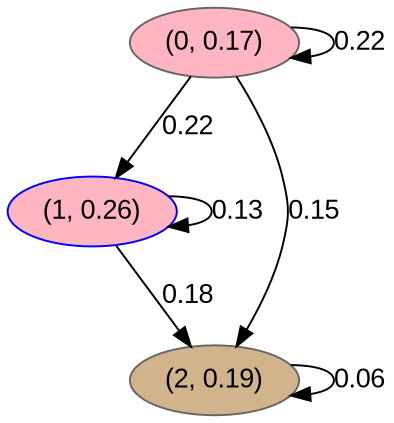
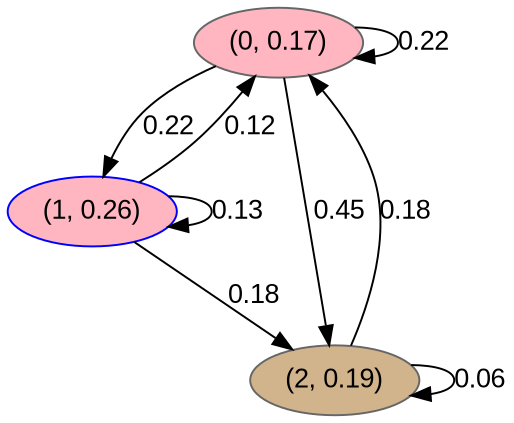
edge "(1, 0.26)" -> "(0, 0.17)": added, label "0.12"
edge "(0, 0.17)" -> "(2, 0.19)": label "0.15" -> "0.45"
edge "(2, 0.19)" -> "(0, 0.17)": added, label "0.18"
